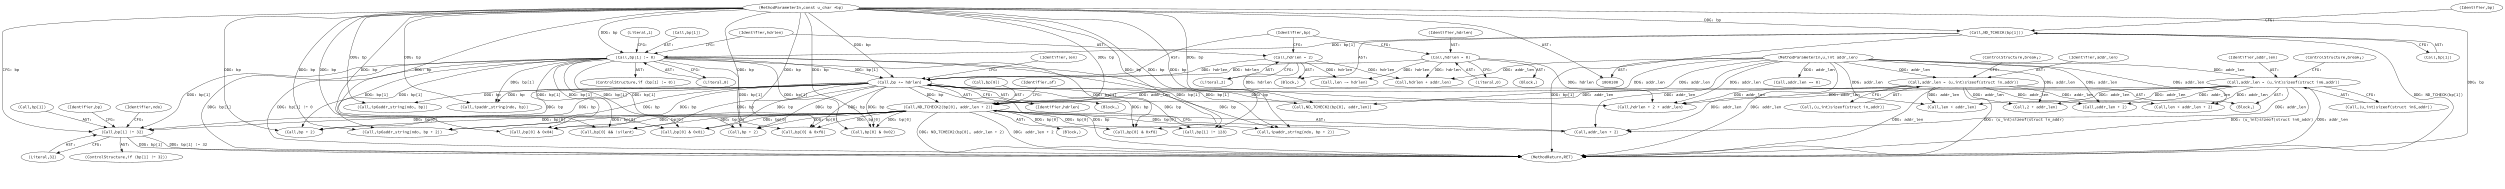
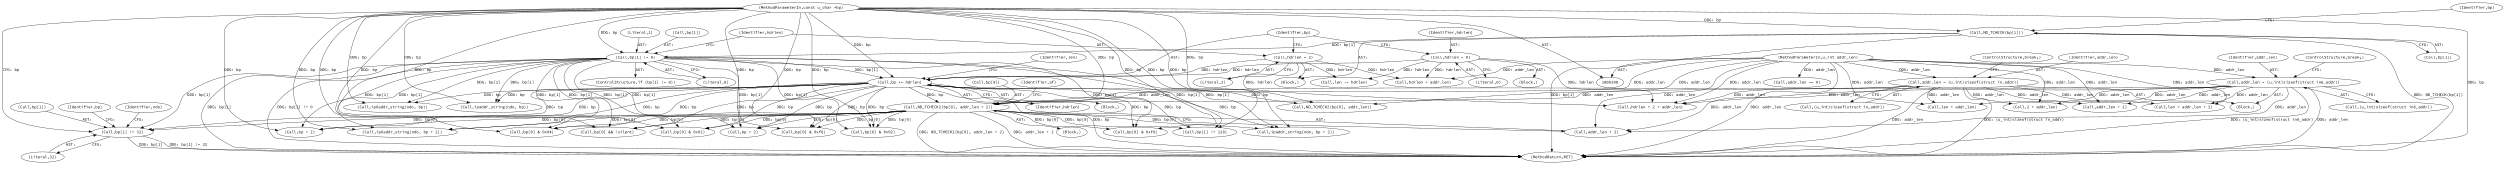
edge "(Literal,1)" -> "(Call,bp[1] != 0)": label "CFG: " -> "AST: "
edge "(Call,bp[1] != 0)" -> "(Call,ip6addr_string(ndo, bp))": added, label "DDG: bp[1]"
node "(ControlStructure,if (bp[1] != 32))": removed
